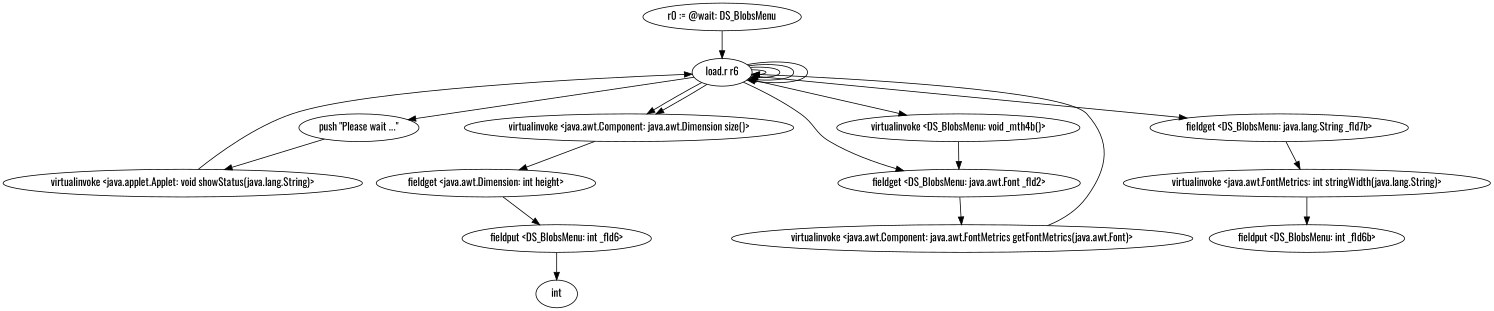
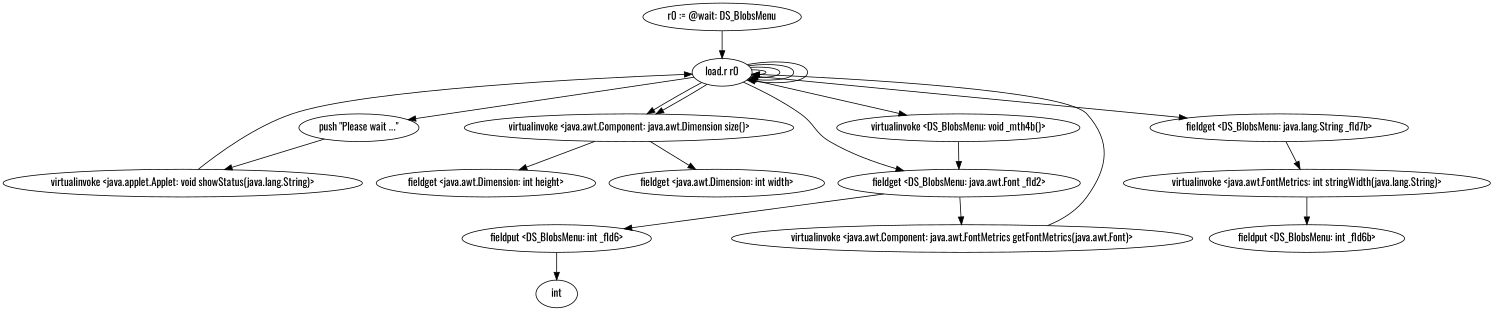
node "load.r r6": label "load.r r6" -> "load.r r0"
node "fieldget <java.awt.Dimension: int width>": added
edge "fieldget <java.awt.Dimension: int height>" -> "fieldput <DS_BlobsMenu: int _fld6>": now "fieldget <DS_BlobsMenu: java.awt.Font _fld2>" -> "fieldput <DS_BlobsMenu: int _fld6>"
